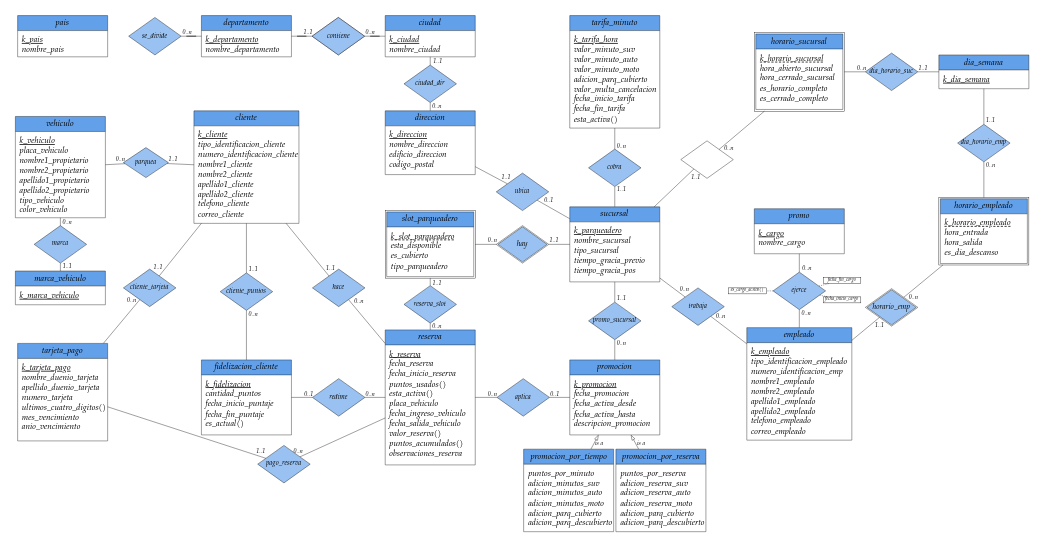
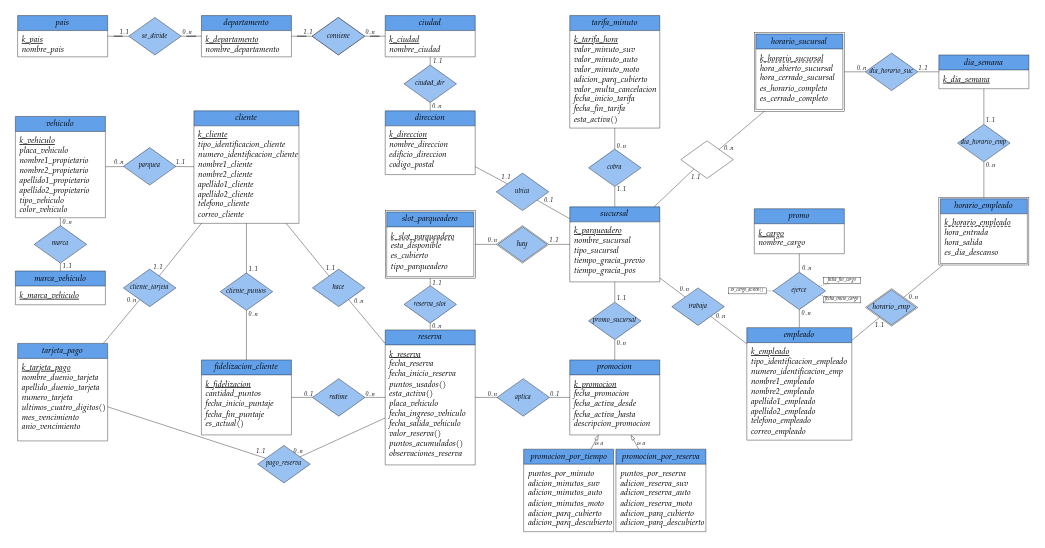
edge "pais" -- "se_divide": added, label "1..1"
node "parquea": size 45x30 -> 53x38
